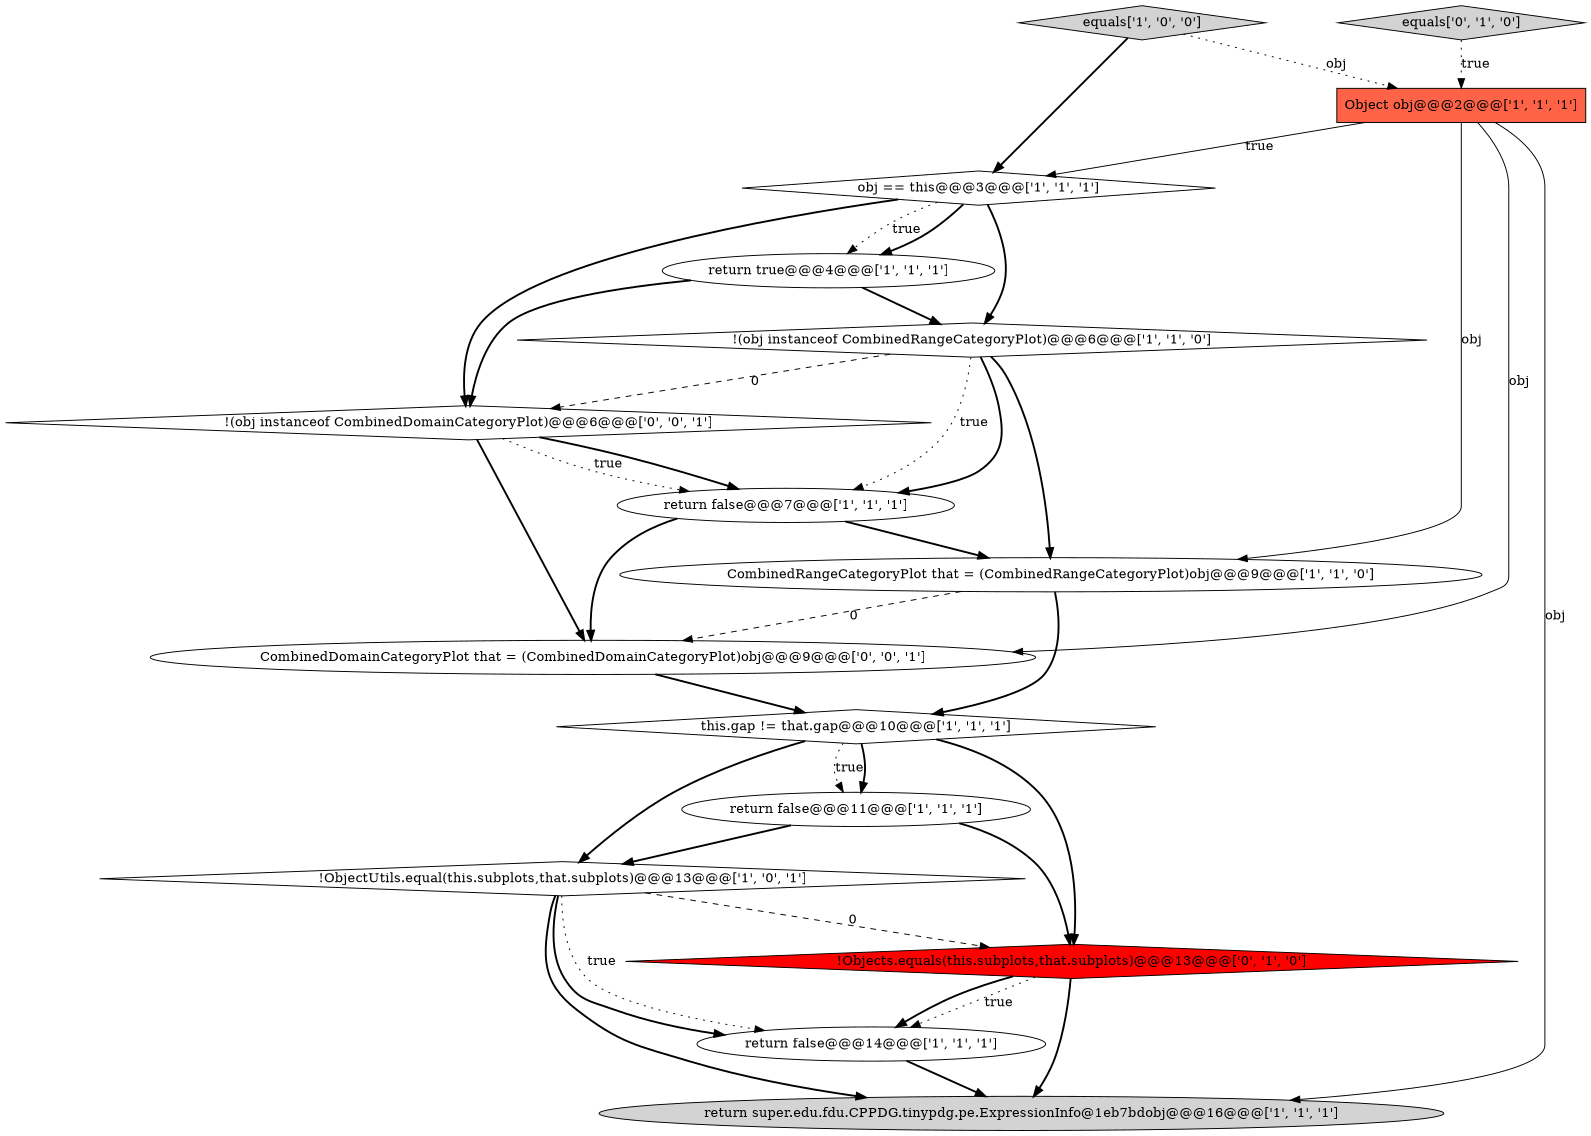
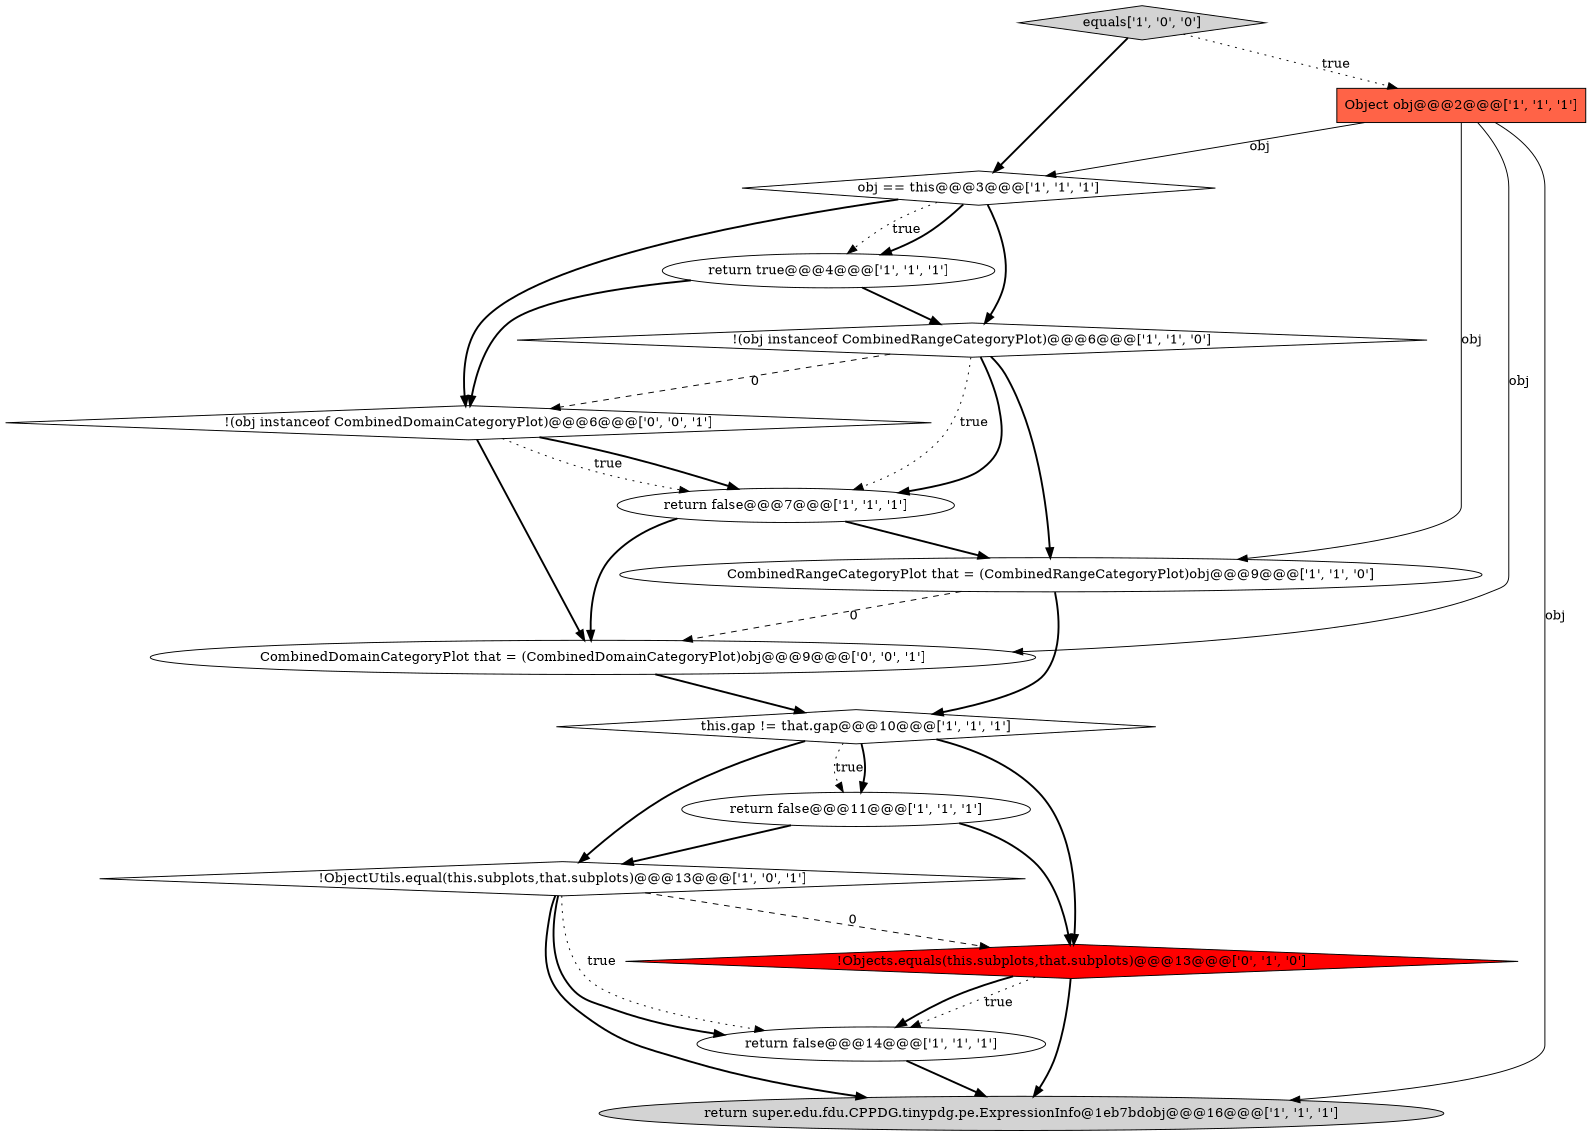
node "equals['0', '1', '0']": removed
edge "equals['1', '0', '0']" -> "Object obj@@@2@@@['1', '1', '1']": label "obj" -> "true"
edge "Object obj@@@2@@@['1', '1', '1']" -> "obj == this@@@3@@@['1', '1', '1']": label "true" -> "obj"
